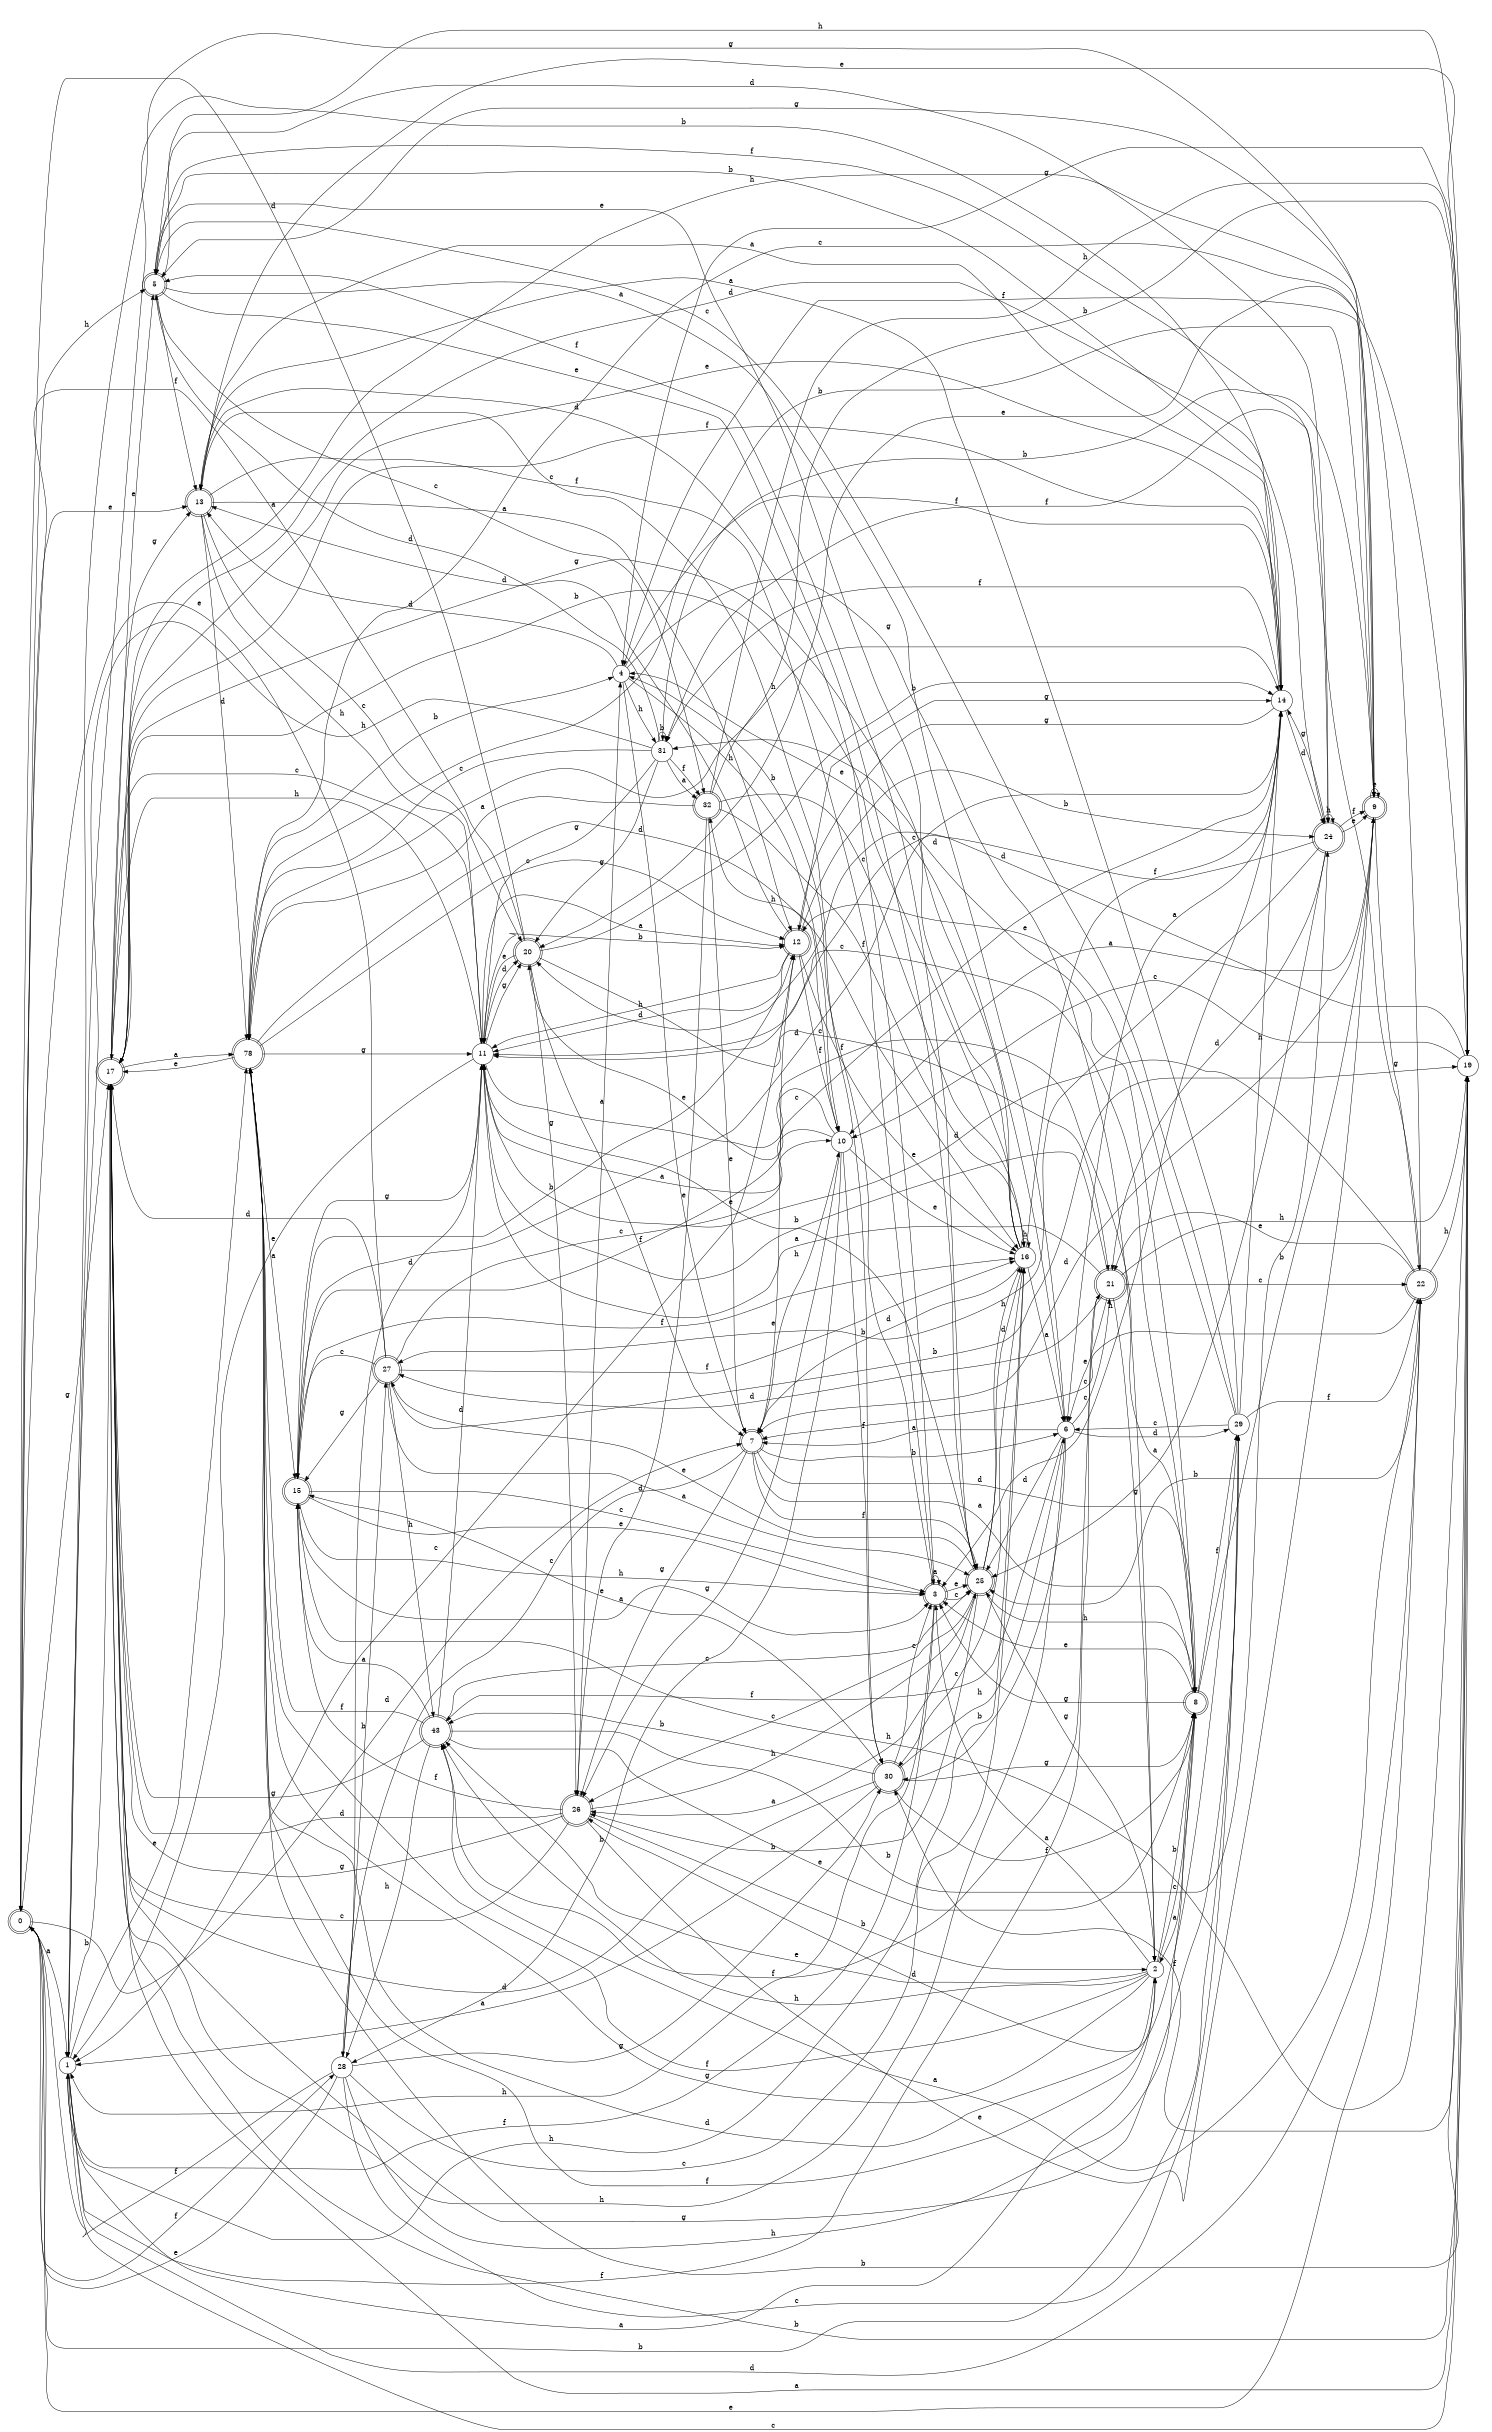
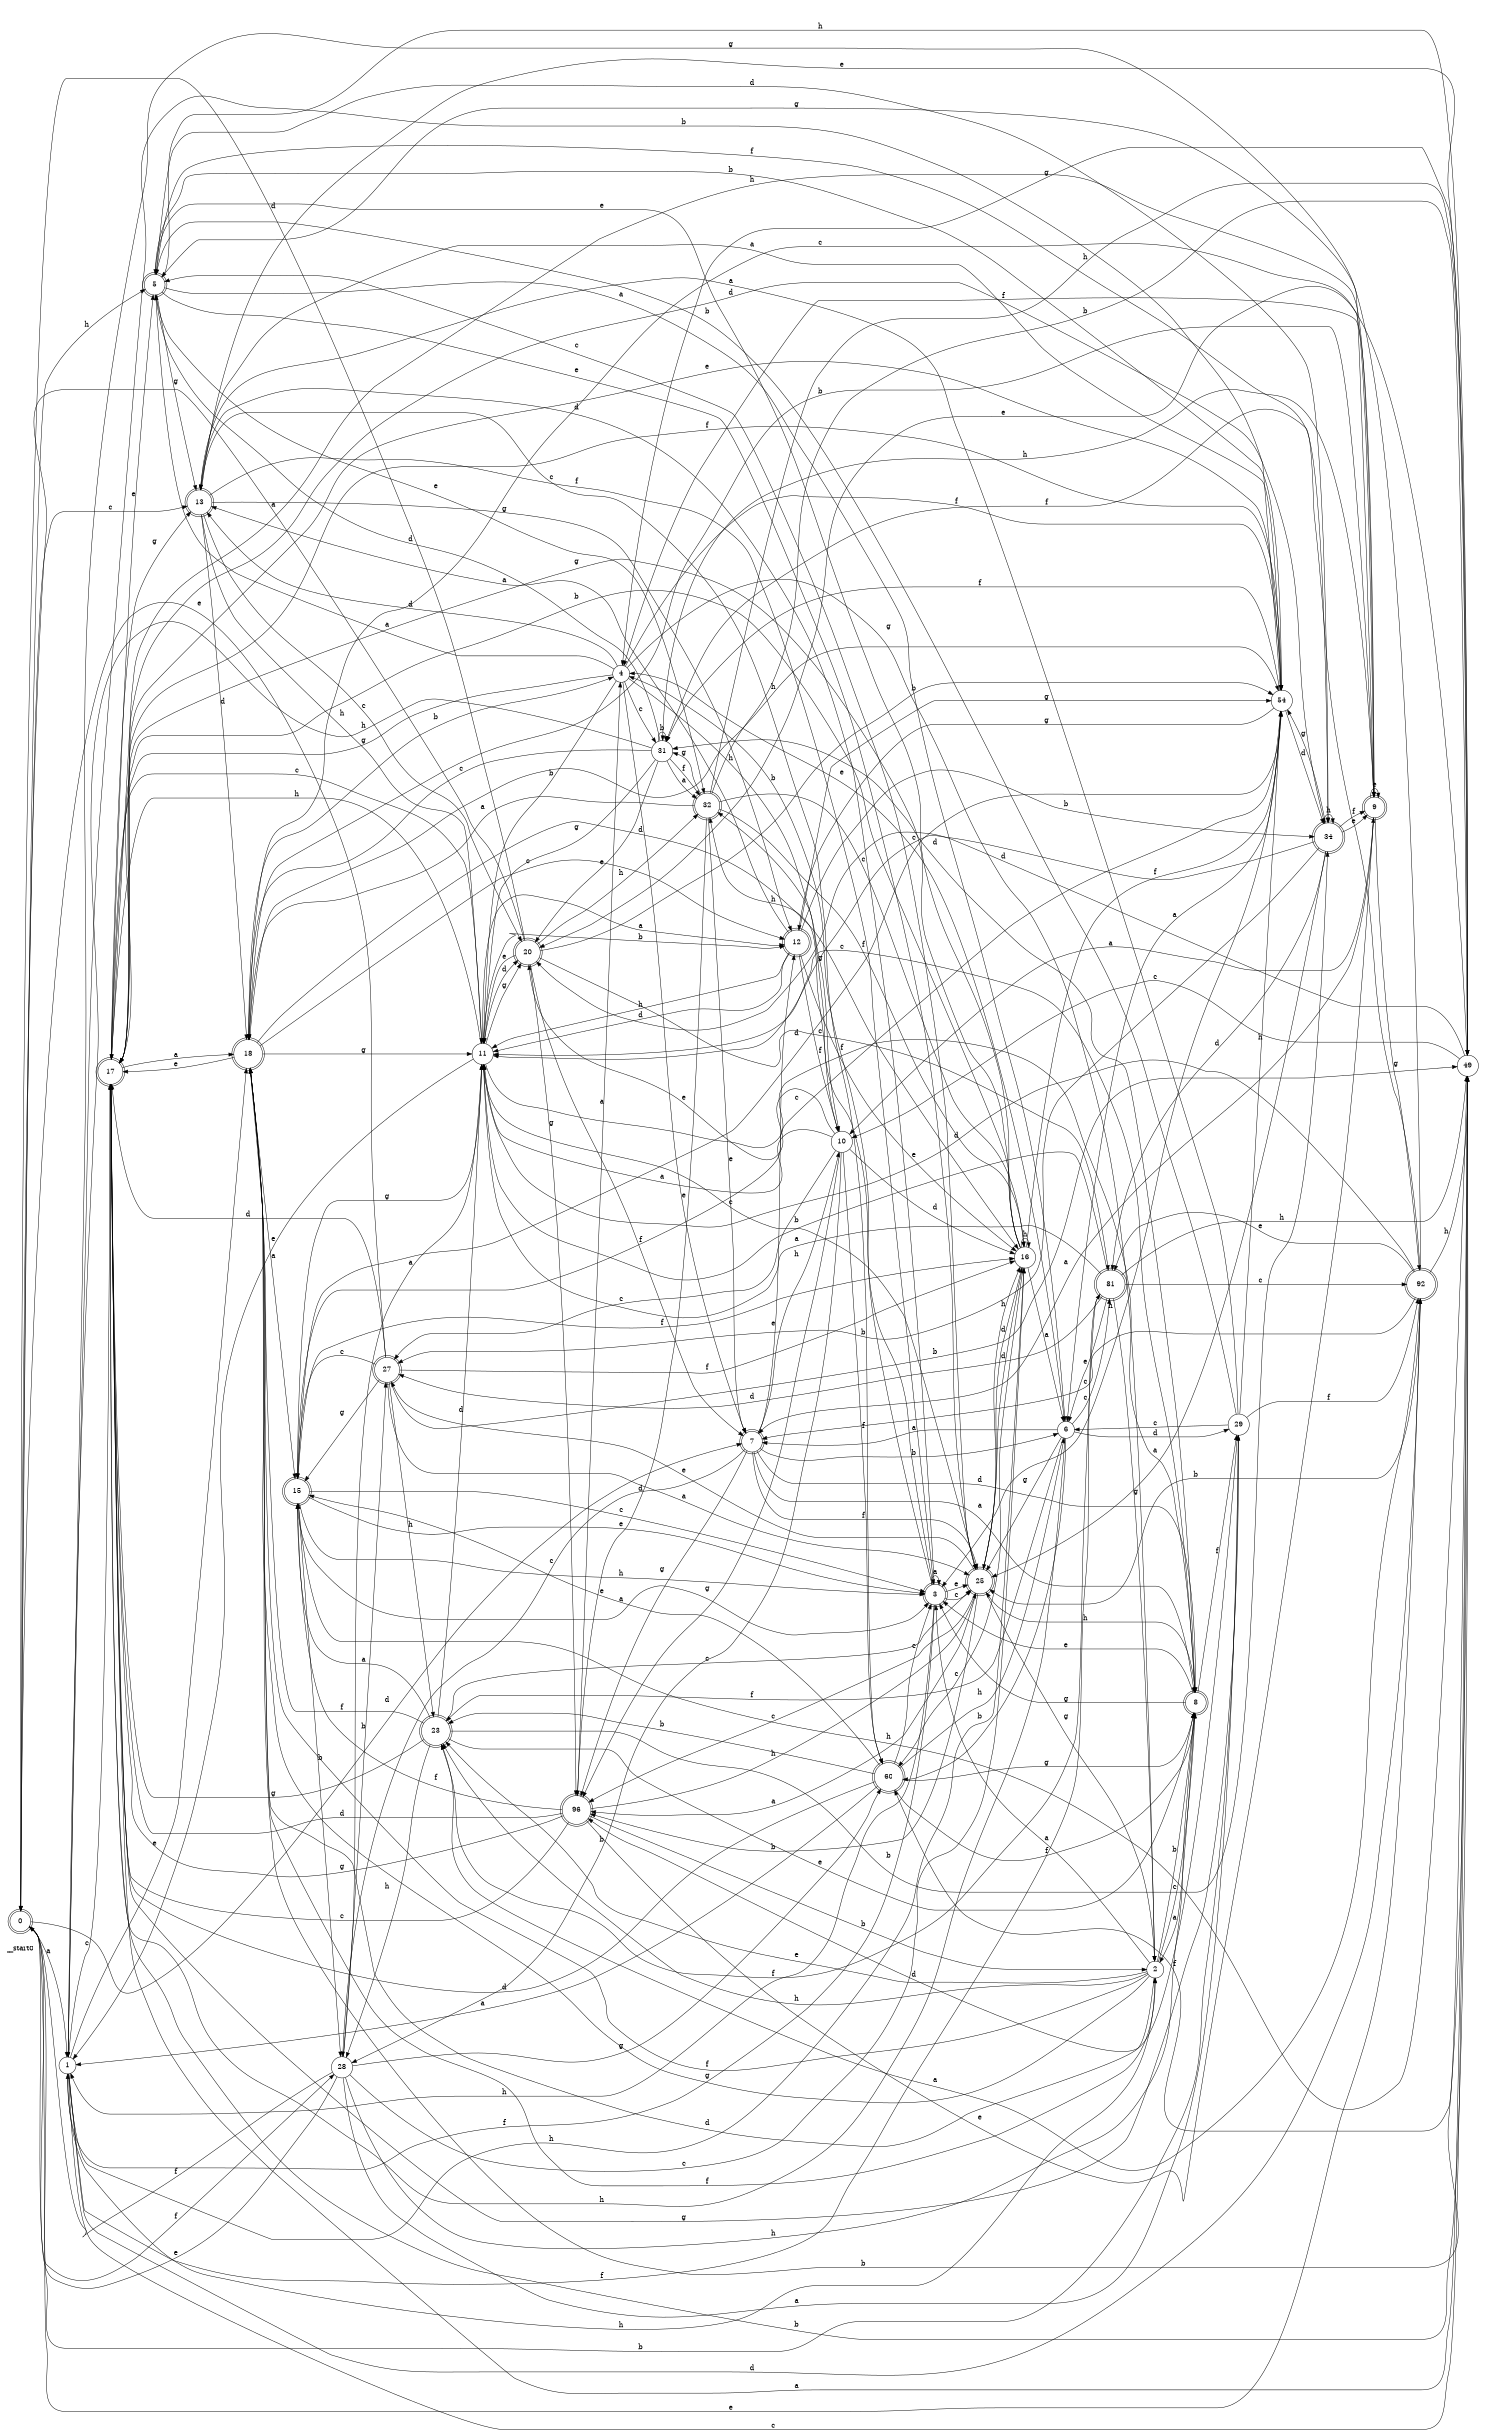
edge "29" -> "5": label "c" -> "b"
edge "25" -> "5": label "f" -> "c"
edge "5" -> "13": label "f" -> "g"
edge "9" -> "31": label "b" -> "h"
edge "5" -> "32": label "c" -> "e"
edge "0" -> "13": label "e" -> "c"
edge "13" -> "12": label "a" -> "g"
edge "12" -> "13": label "d" -> "a"
edge "4" -> "5": added, label "a"
node "14": label "14" -> "54"
edge "4" -> "31": label "h" -> "c"
edge "32" -> "31": added, label "g"
edge "4" -> "11": added, label "b"
node "24": label "24" -> "34"
edge "31" -> "20": label "g" -> "e"
edge "20" -> "32": added, label "h"
edge "29" -> "12": removed, label "e"
node "78": label "78" -> "18"
node "19": label "19" -> "49"
edge "3" -> "32": added, label "g"
edge "11" -> "25": label "e" -> "c"
edge "10" -> "16": label "e" -> "d"
edge "15" -> "12": now "15" -> "28"
edge "27" -> "10": reversed
edge "8" -> "9": removed, label "b"
edge "9" -> "7": label "d" -> "a"
edge "28" -> "11": label "d" -> "a"
node "21": label "21" -> "81"
node "22": label "22" -> "92"
edge "16" -> "7": now "16" -> "25"
edge "6" -> "25": label "d" -> "g"
edge "0" -> "17": now "4" -> "17"
edge "12" -> "1": removed, label "c"
node "43": label "43" -> "23"
node "30": label "30" -> "60"
node "26": label "26" -> "96"
edge "1" -> "17": label "b" -> "c"
node "__start0": added
edge "28" -> "29": label "c" -> "a"
edge "1" -> "2": label "a" -> "h"
